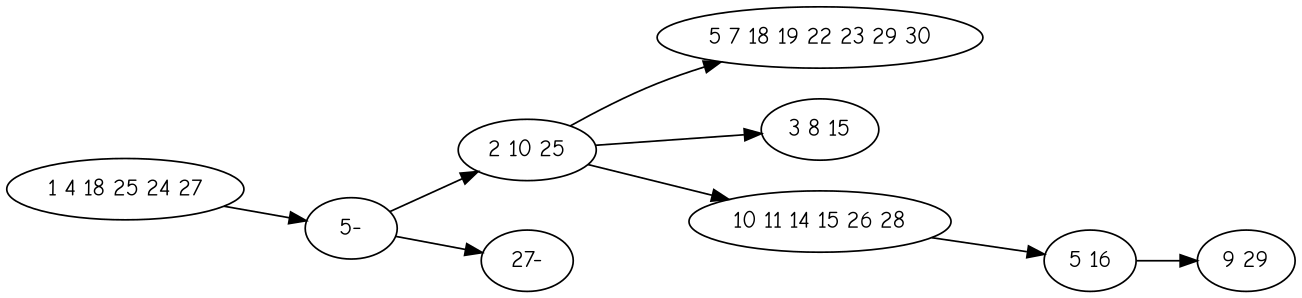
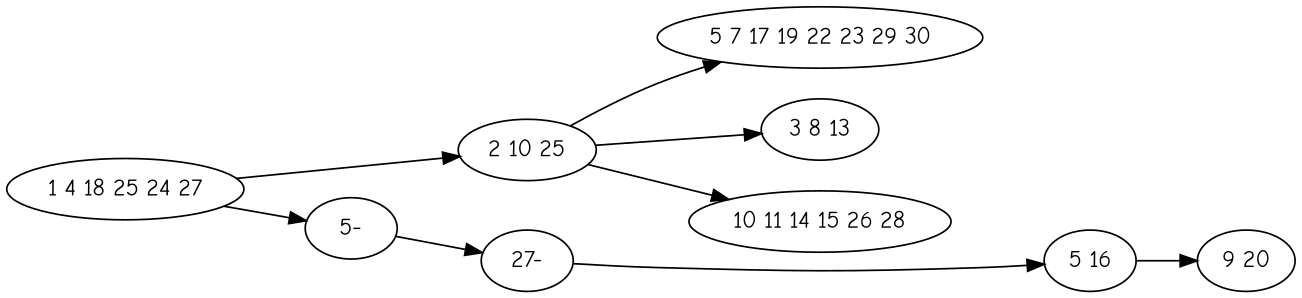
node "5 7 18 19 22 23 29 30": label "5 7 18 19 22 23 29 30" -> "5 7 17 19 22 23 29 30"
node "3 8 15": label "3 8 15" -> "3 8 13"
edge "5-" -> "2 10 25": now "1 4 18 25 24 27" -> "2 10 25"
edge "10 11 14 15 26 28" -> "5 16": now "27-" -> "5 16"
node "9 29": label "9 29" -> "9 20"
